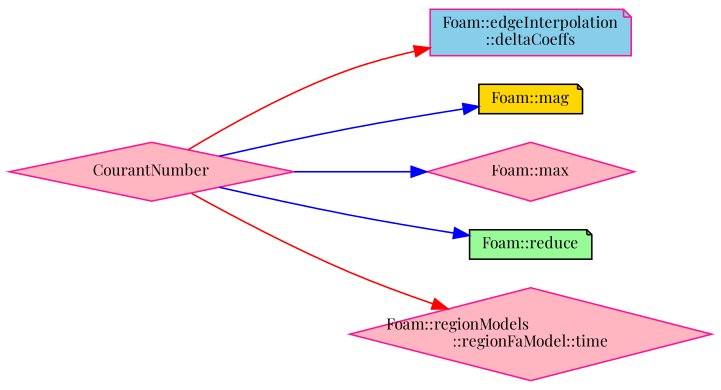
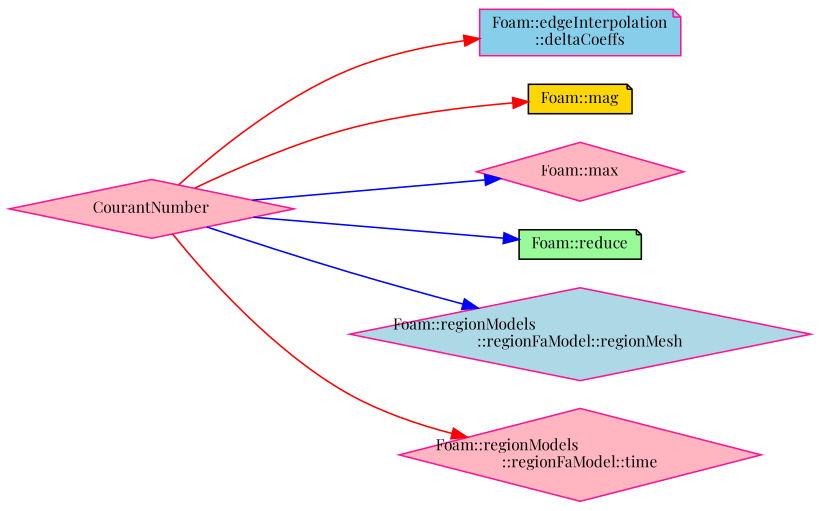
edge "CourantNumber" -> "Foam::mag": color blue -> red
node "Foam::regionModels ::regionFaModel::regionMesh": added
